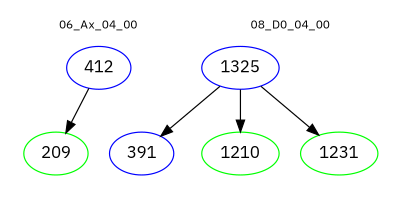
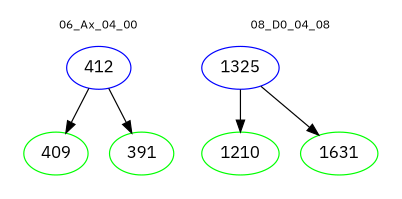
cluster "08_D0_04_00": label "08_D0_04_00" -> "08_D0_04_08"
edge "1325" -> "391": now "412" -> "391"
node "209": label "209" -> "409"
node "391": color blue -> green
node "1231": label "1231" -> "1631"
